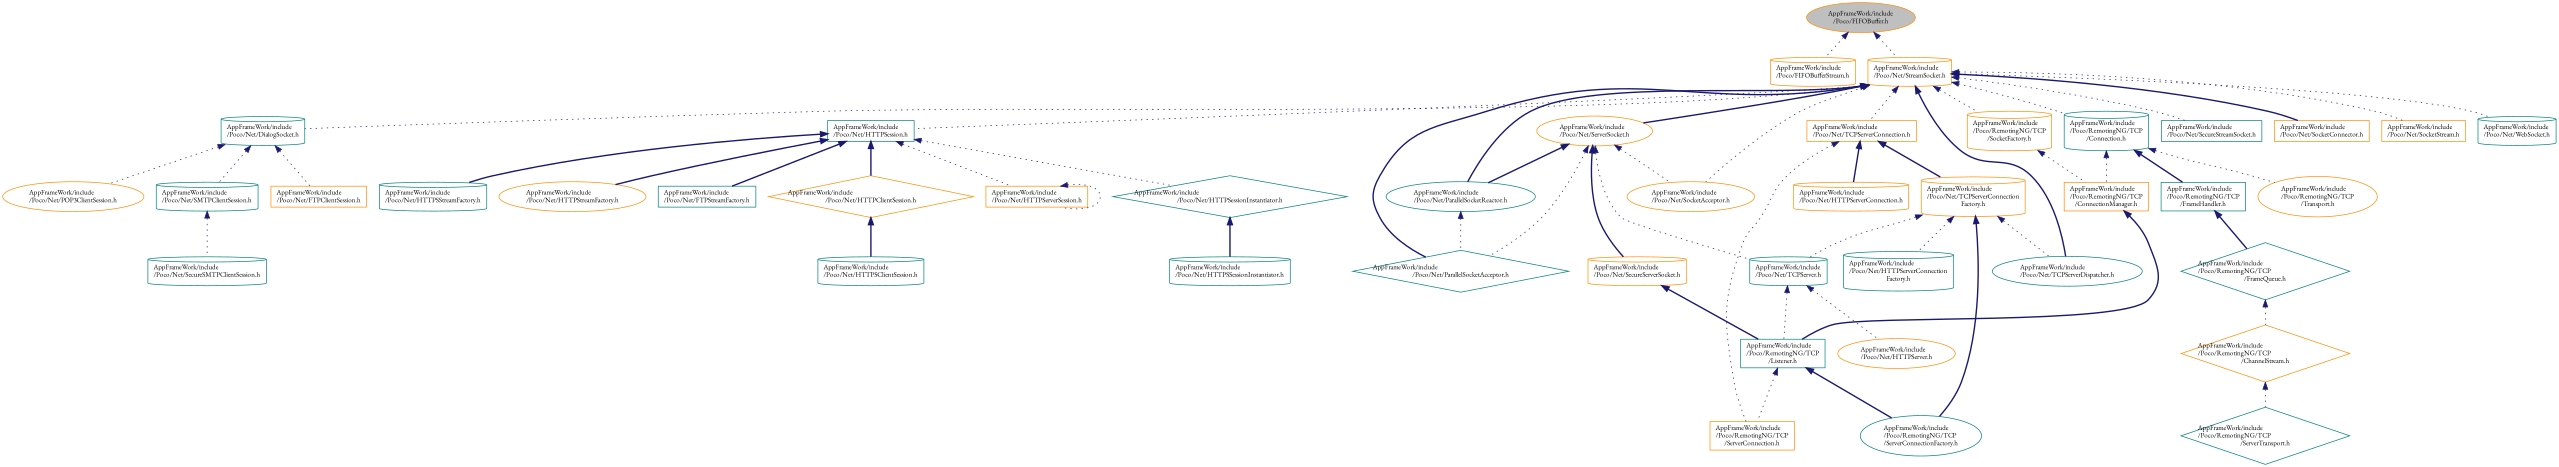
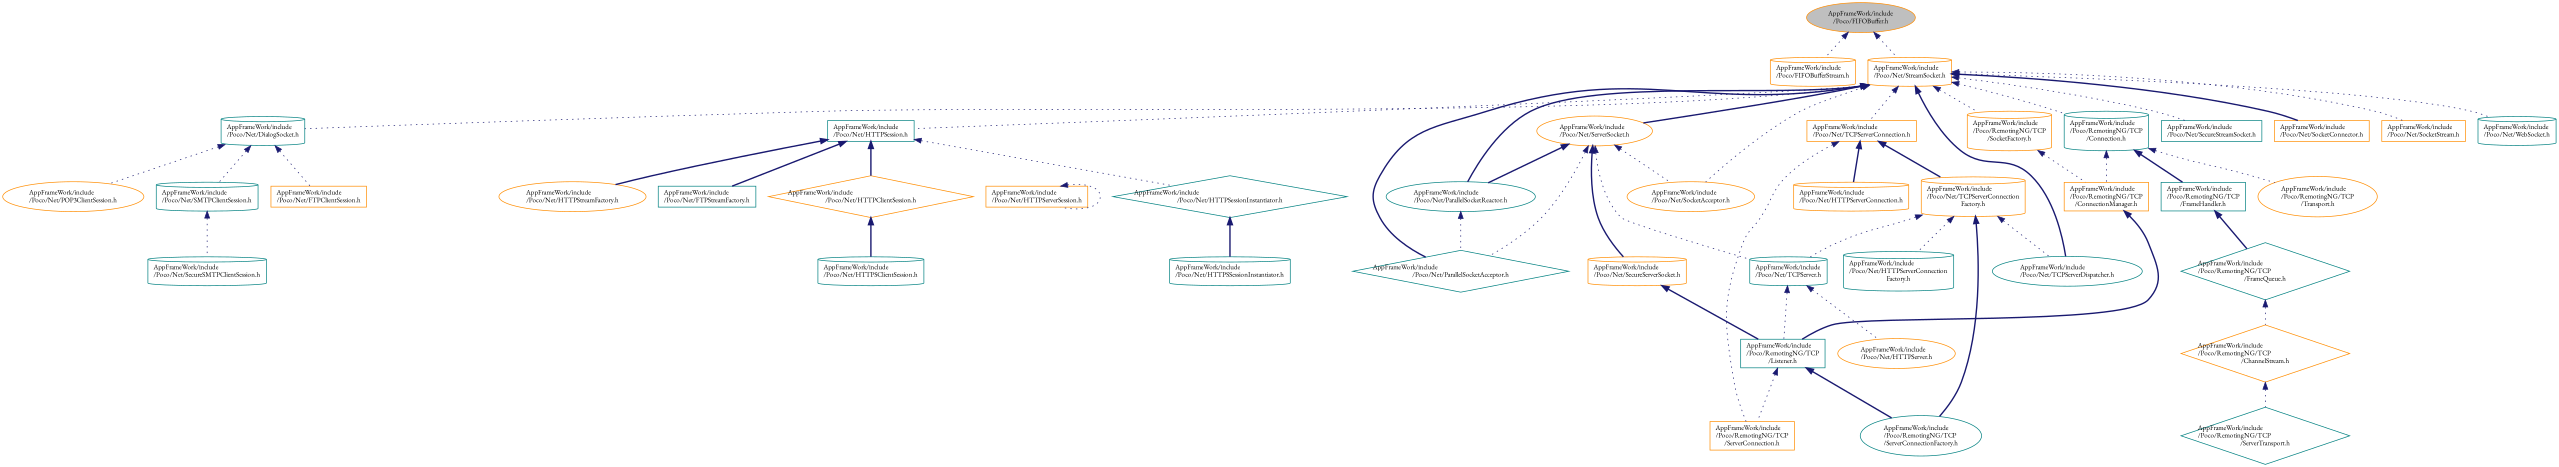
edge "AppFrameWork/include /Poco/Net/HTTPServerSession.h" -> "AppFrameWork/include /Poco/Net/HTTPSession.h": removed
node "AppFrameWork/include /Poco/Net/HTTPSStreamFactory.h": removed
